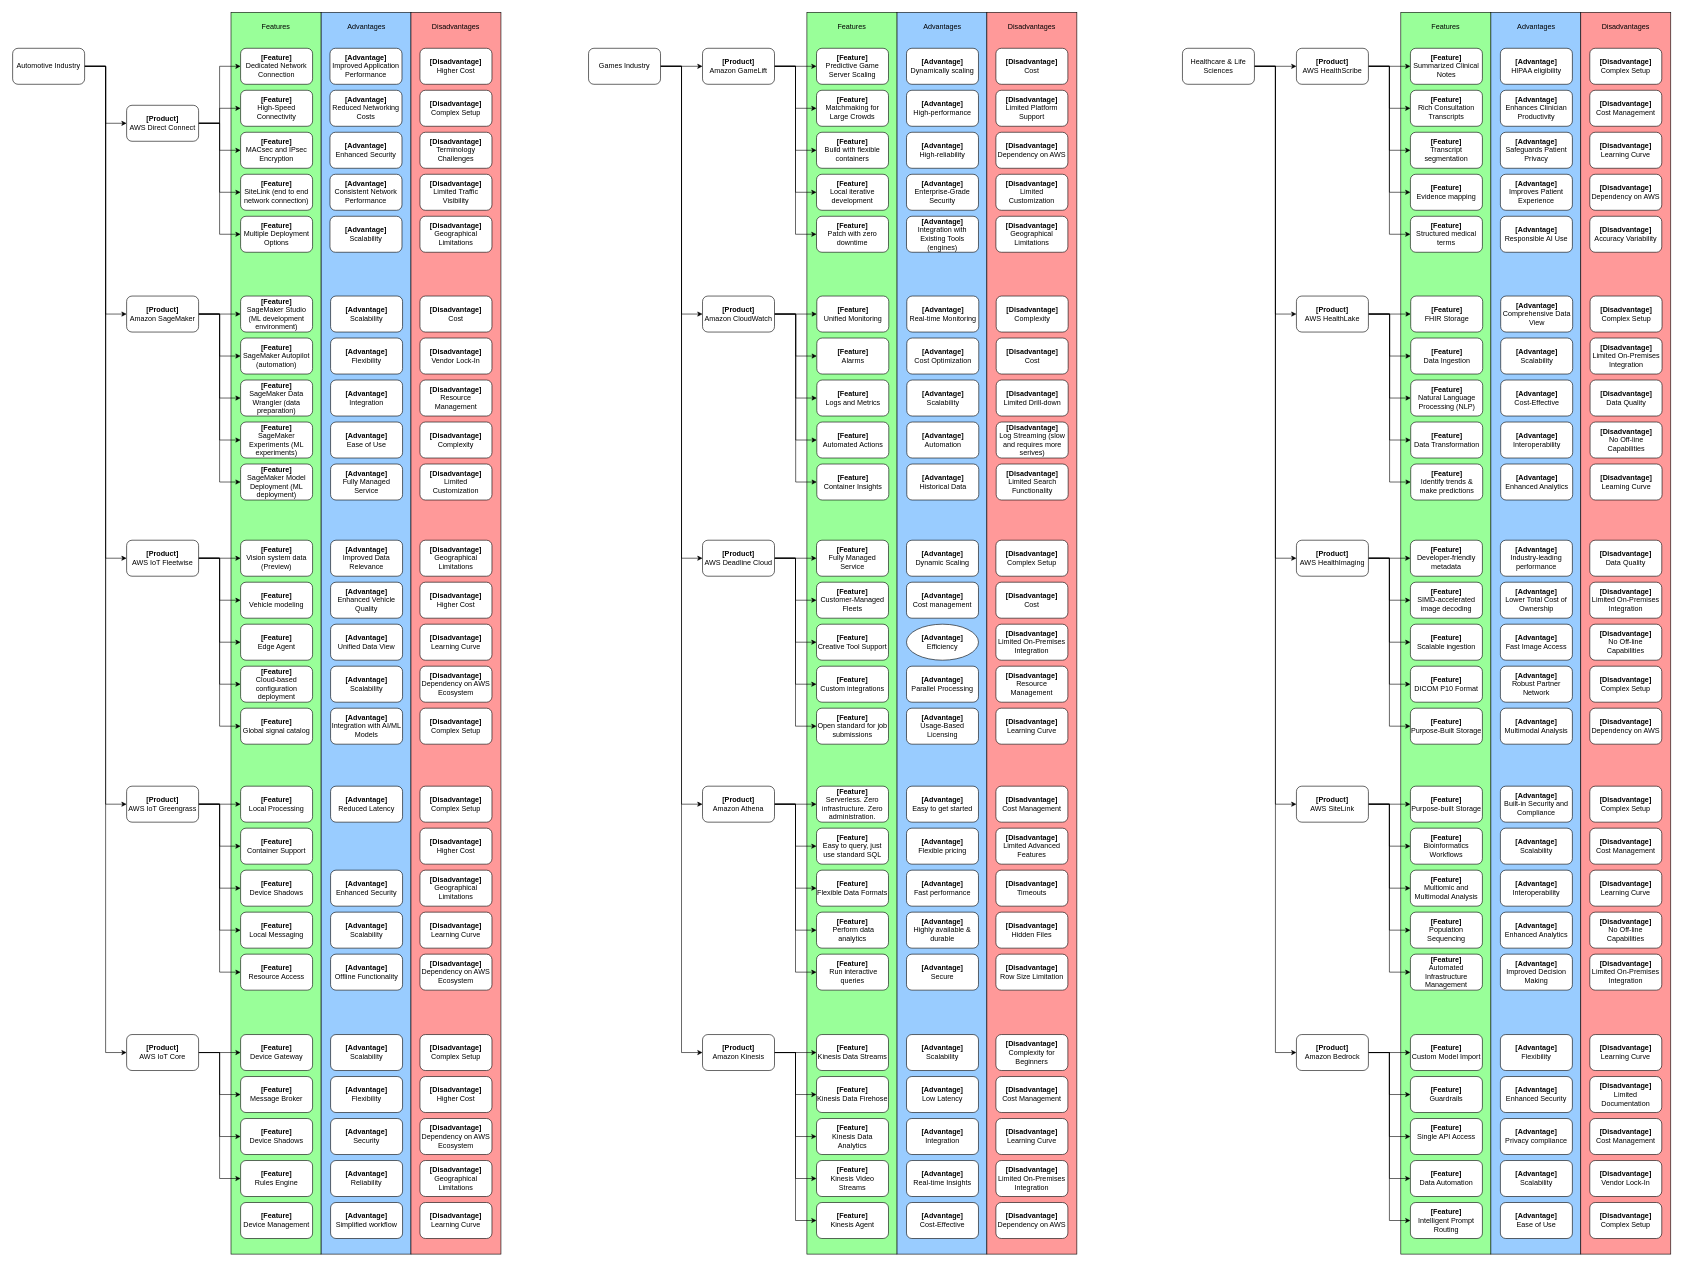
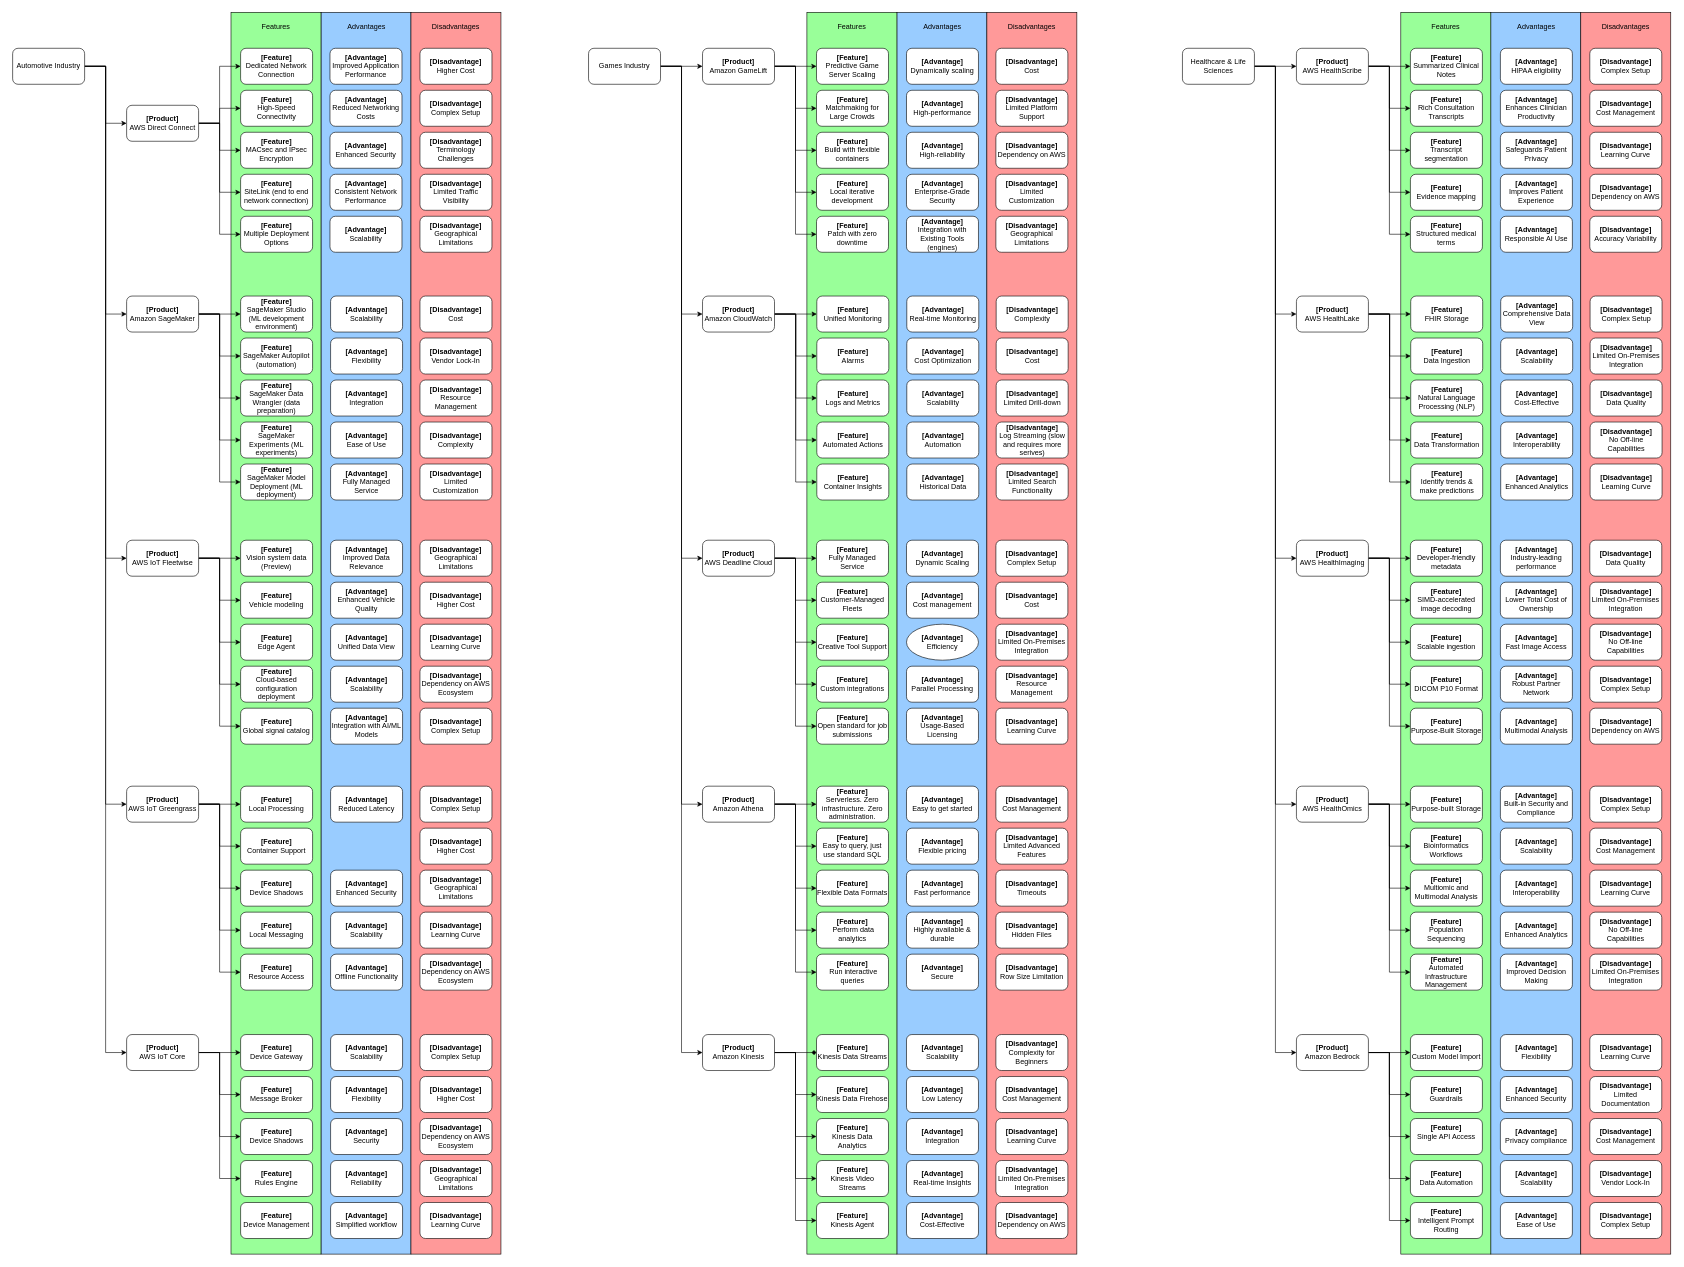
node "[Product] AWS SiteLink": label "[Product] AWS SiteLink" -> "[Product] AWS HealthOmics"
edge "[Product] Amazon Kinesis" -> "[Feature] Kinesis Data Streams": arrowhead classic -> diamond
